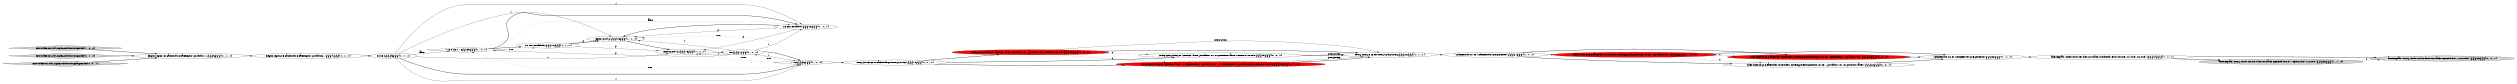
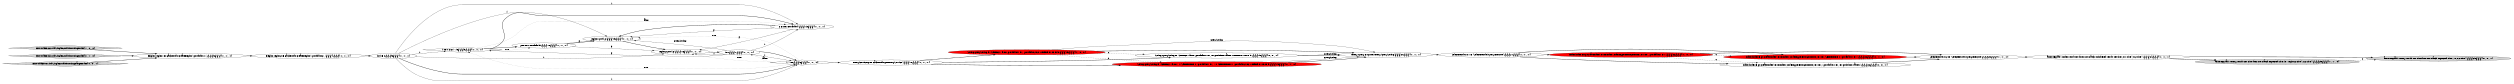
edge "i++@@@7@@@['1', '1', '1']" -> "region1.put(i,p)@@@15@@@['1', '1', '1']": label "i" -> "queryString"
edge "int i = 0@@@5@@@['1', '1', '1']" -> "i != 0 && i < 5@@@9@@@['1', '1', '1']": label "false" -> "i"
edge "i < 100@@@6@@@['1', '1', '1']" -> "i++@@@7@@@['1', '1', '1']": label "true" -> "false"
